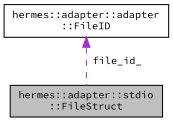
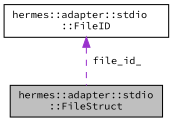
node "hermes::adapter::adapter ::FileID": label "hermes::adapter::adapter ::FileID" -> "hermes::adapter::stdio ::FileID"
